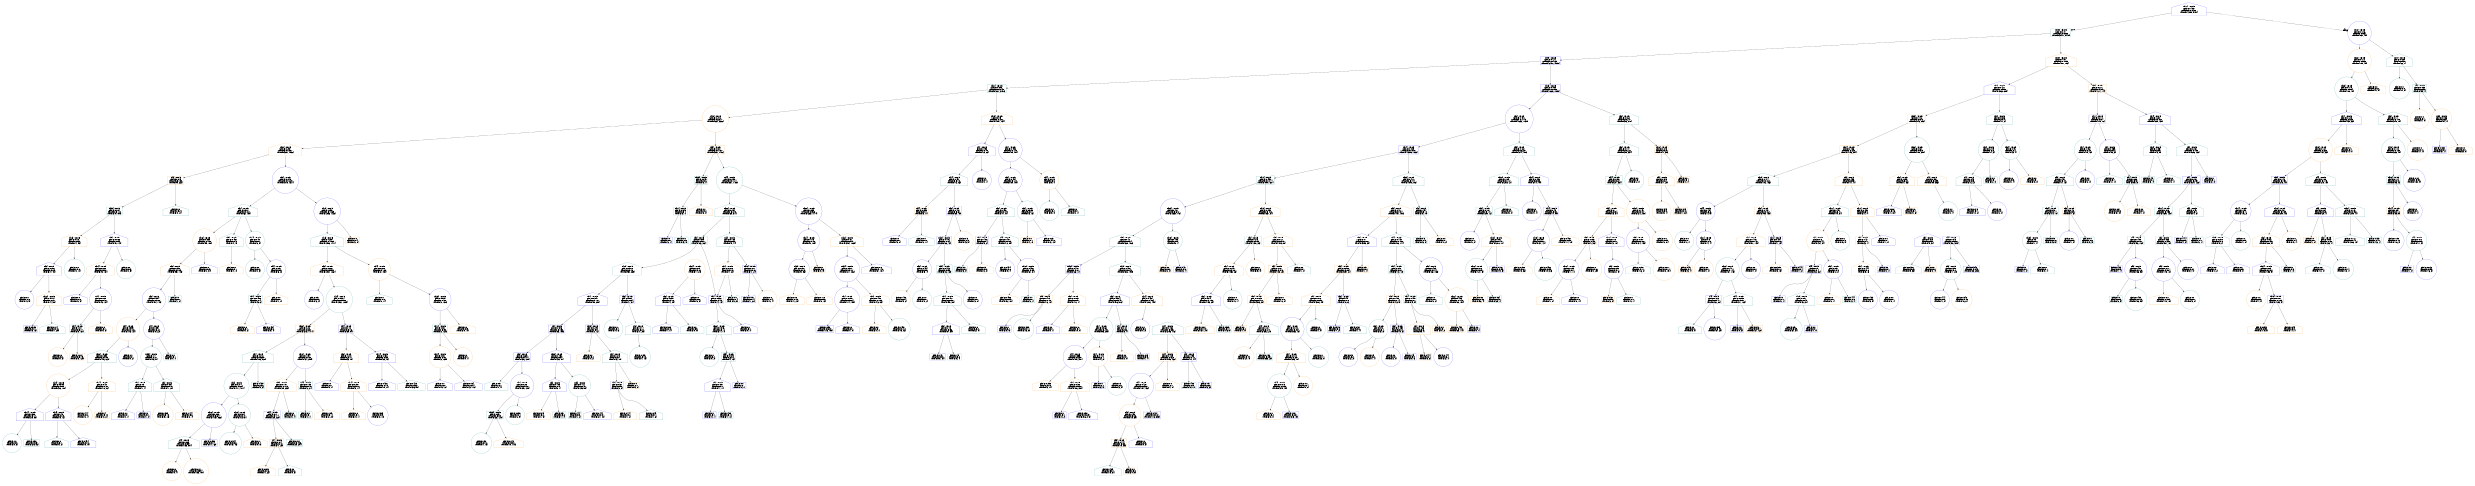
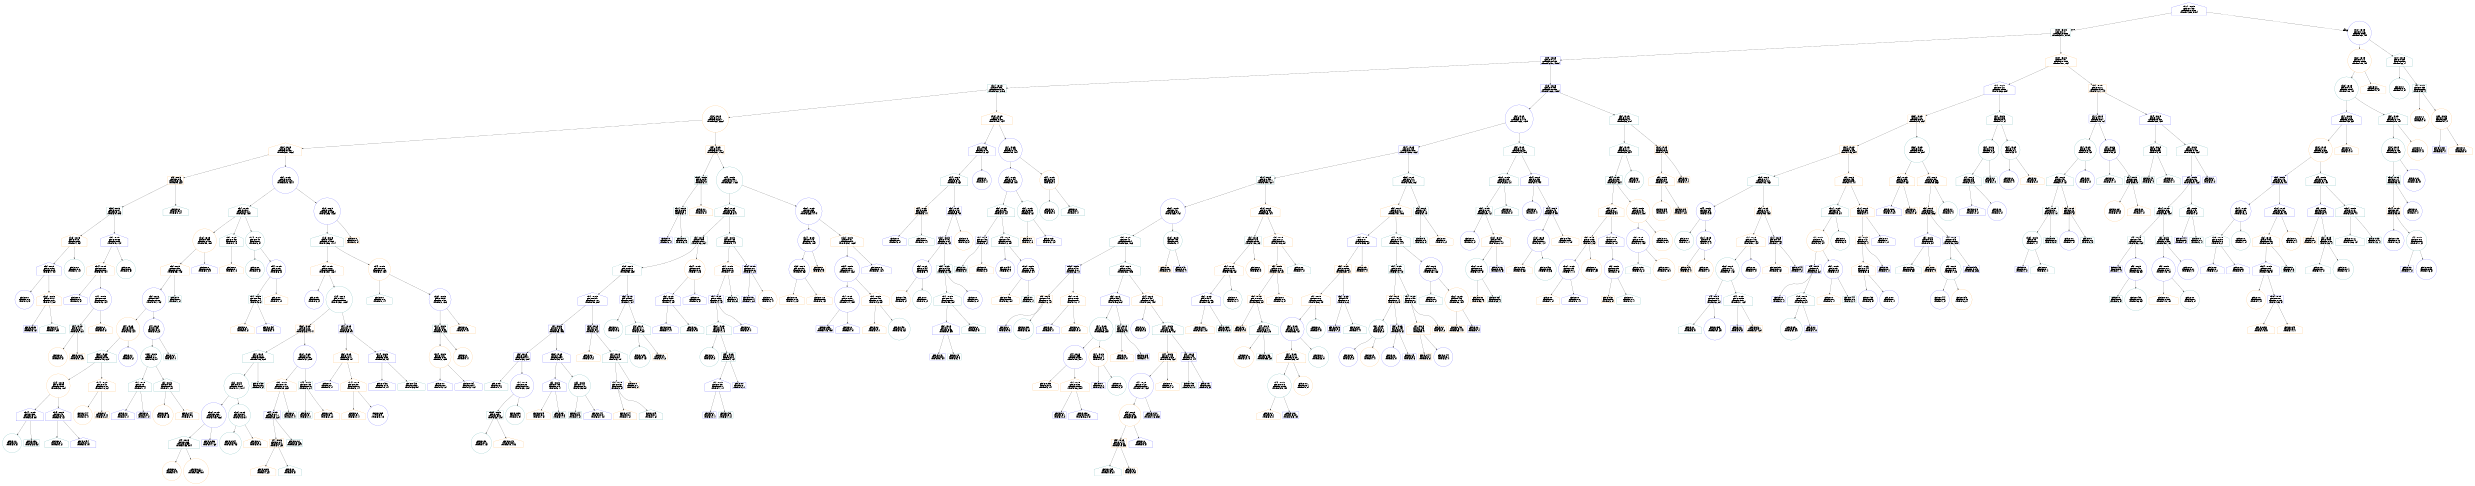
node "X[0] <= 0.5 gini = 0.34 samples = 297 value = [99, 356]": added
edge "X[3] <= 0.5 gini = 0.309 samples = 211 value = [63, 267]" -> "X[1] <= 0.5 gini = 0.332 samples = 15 value = [4, 15]": now "X[3] <= 0.5 gini = 0.309 samples = 211 value = [63, 267]" -> "X[24] <= 0.5 gini = 0.219 samples = 20 value = [4, 28]"
edge "X[24] <= 0.5 gini = 0.431 samples = 394 value = [206, 449]" -> "X[7] <= 0.5 gini = 0.432 samples = 391 value = [206, 446]": added
node "gini = 0.0 samples = 7 value = [0, 12]": added
node "gini = 0.305 samples = 9 value = [3, 13]": label "gini = 0.305 samples = 9 value = [3, 13]" -> "gini = 0.305 value = 9 value = [3, 13]"
